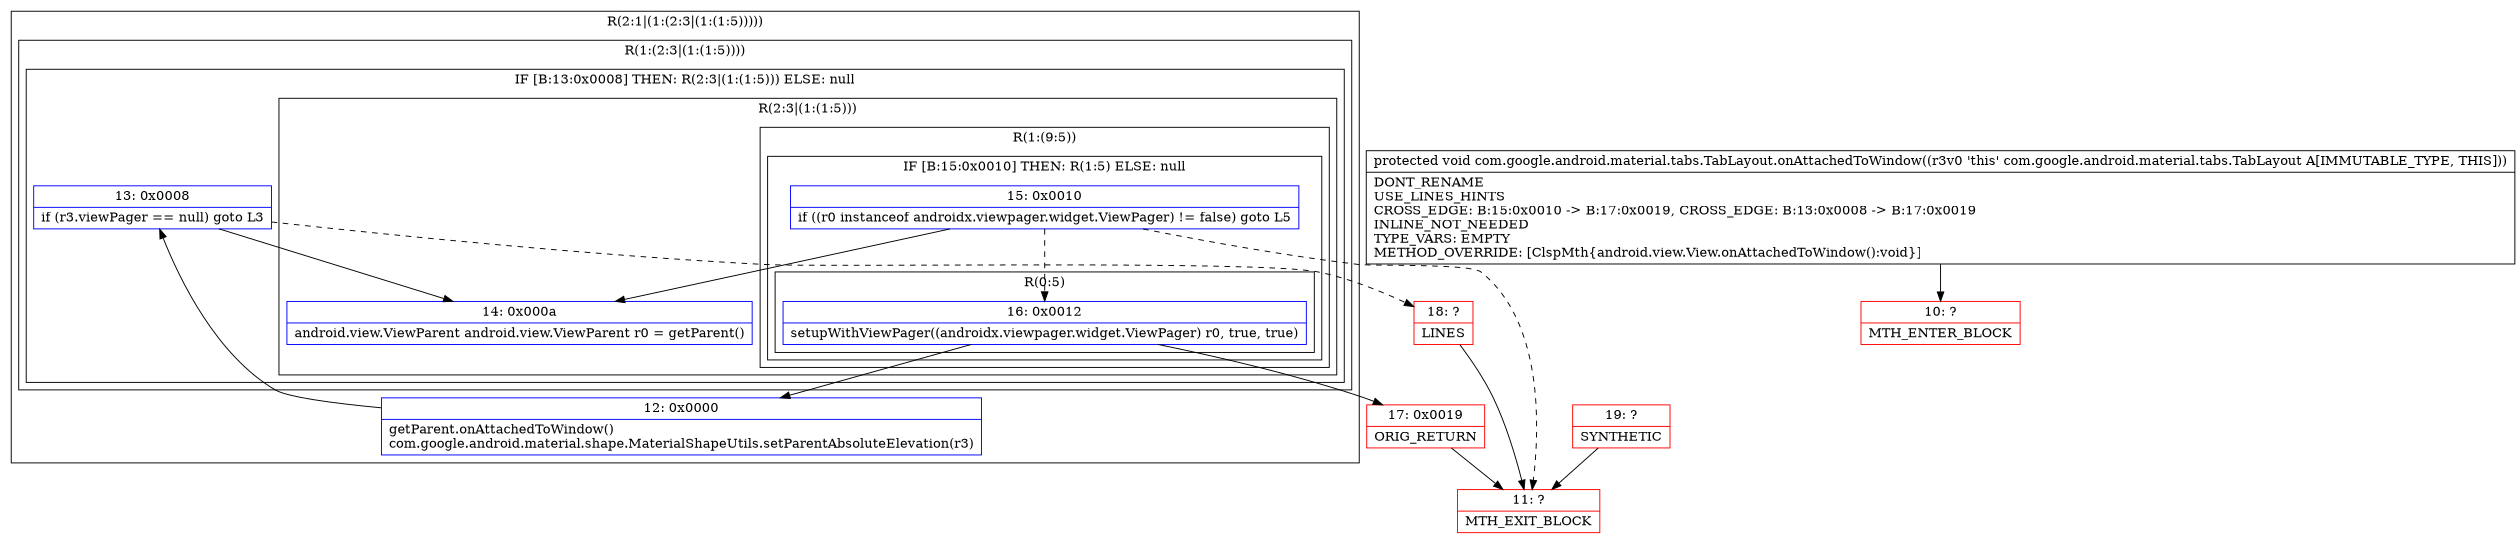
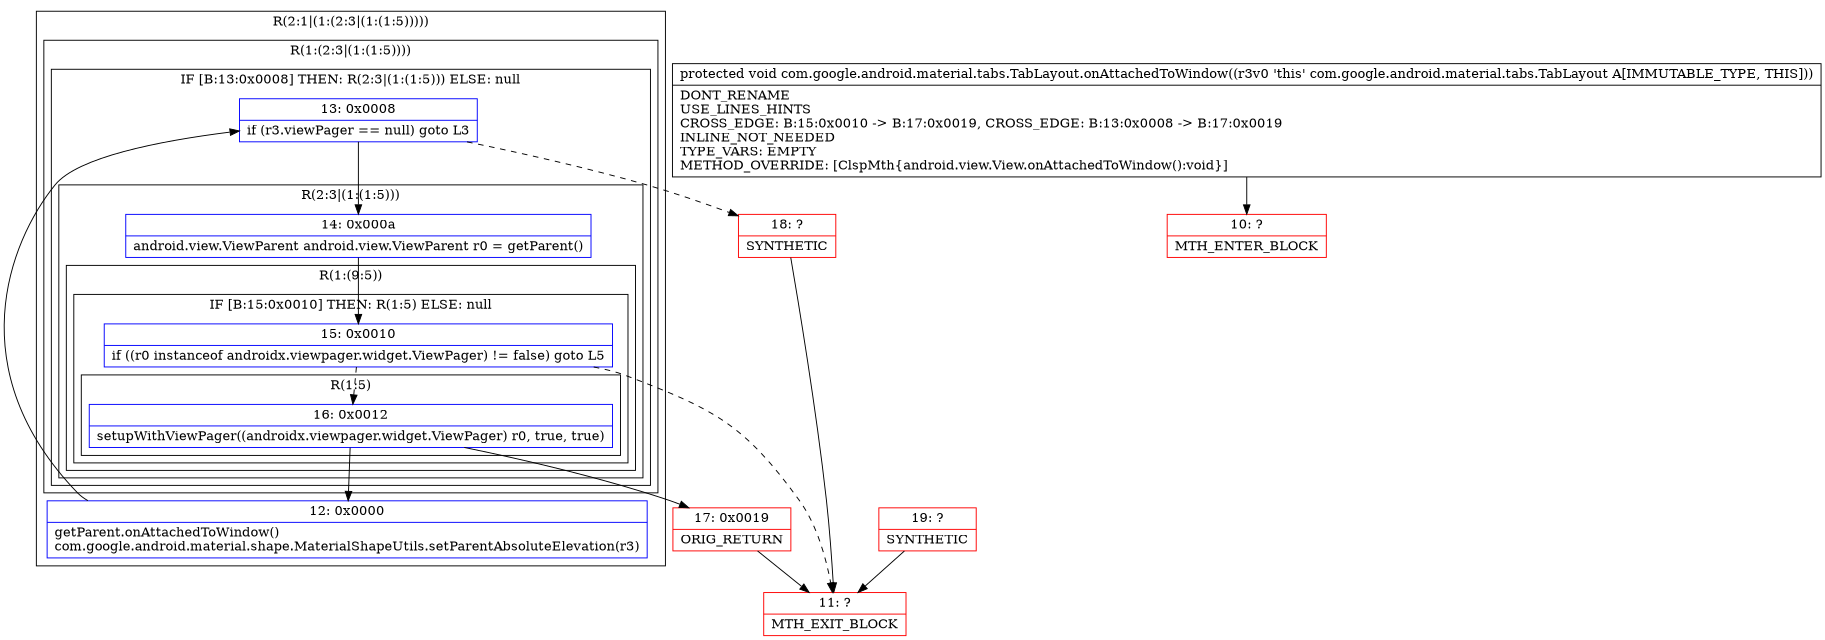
edge "15: 0x0010" -> "14: 0x000a": reversed
cluster "R(0:5)": label "R(0:5)" -> "R(1:5)"
node "18: ?": text "LINES" -> "SYNTHETIC"
